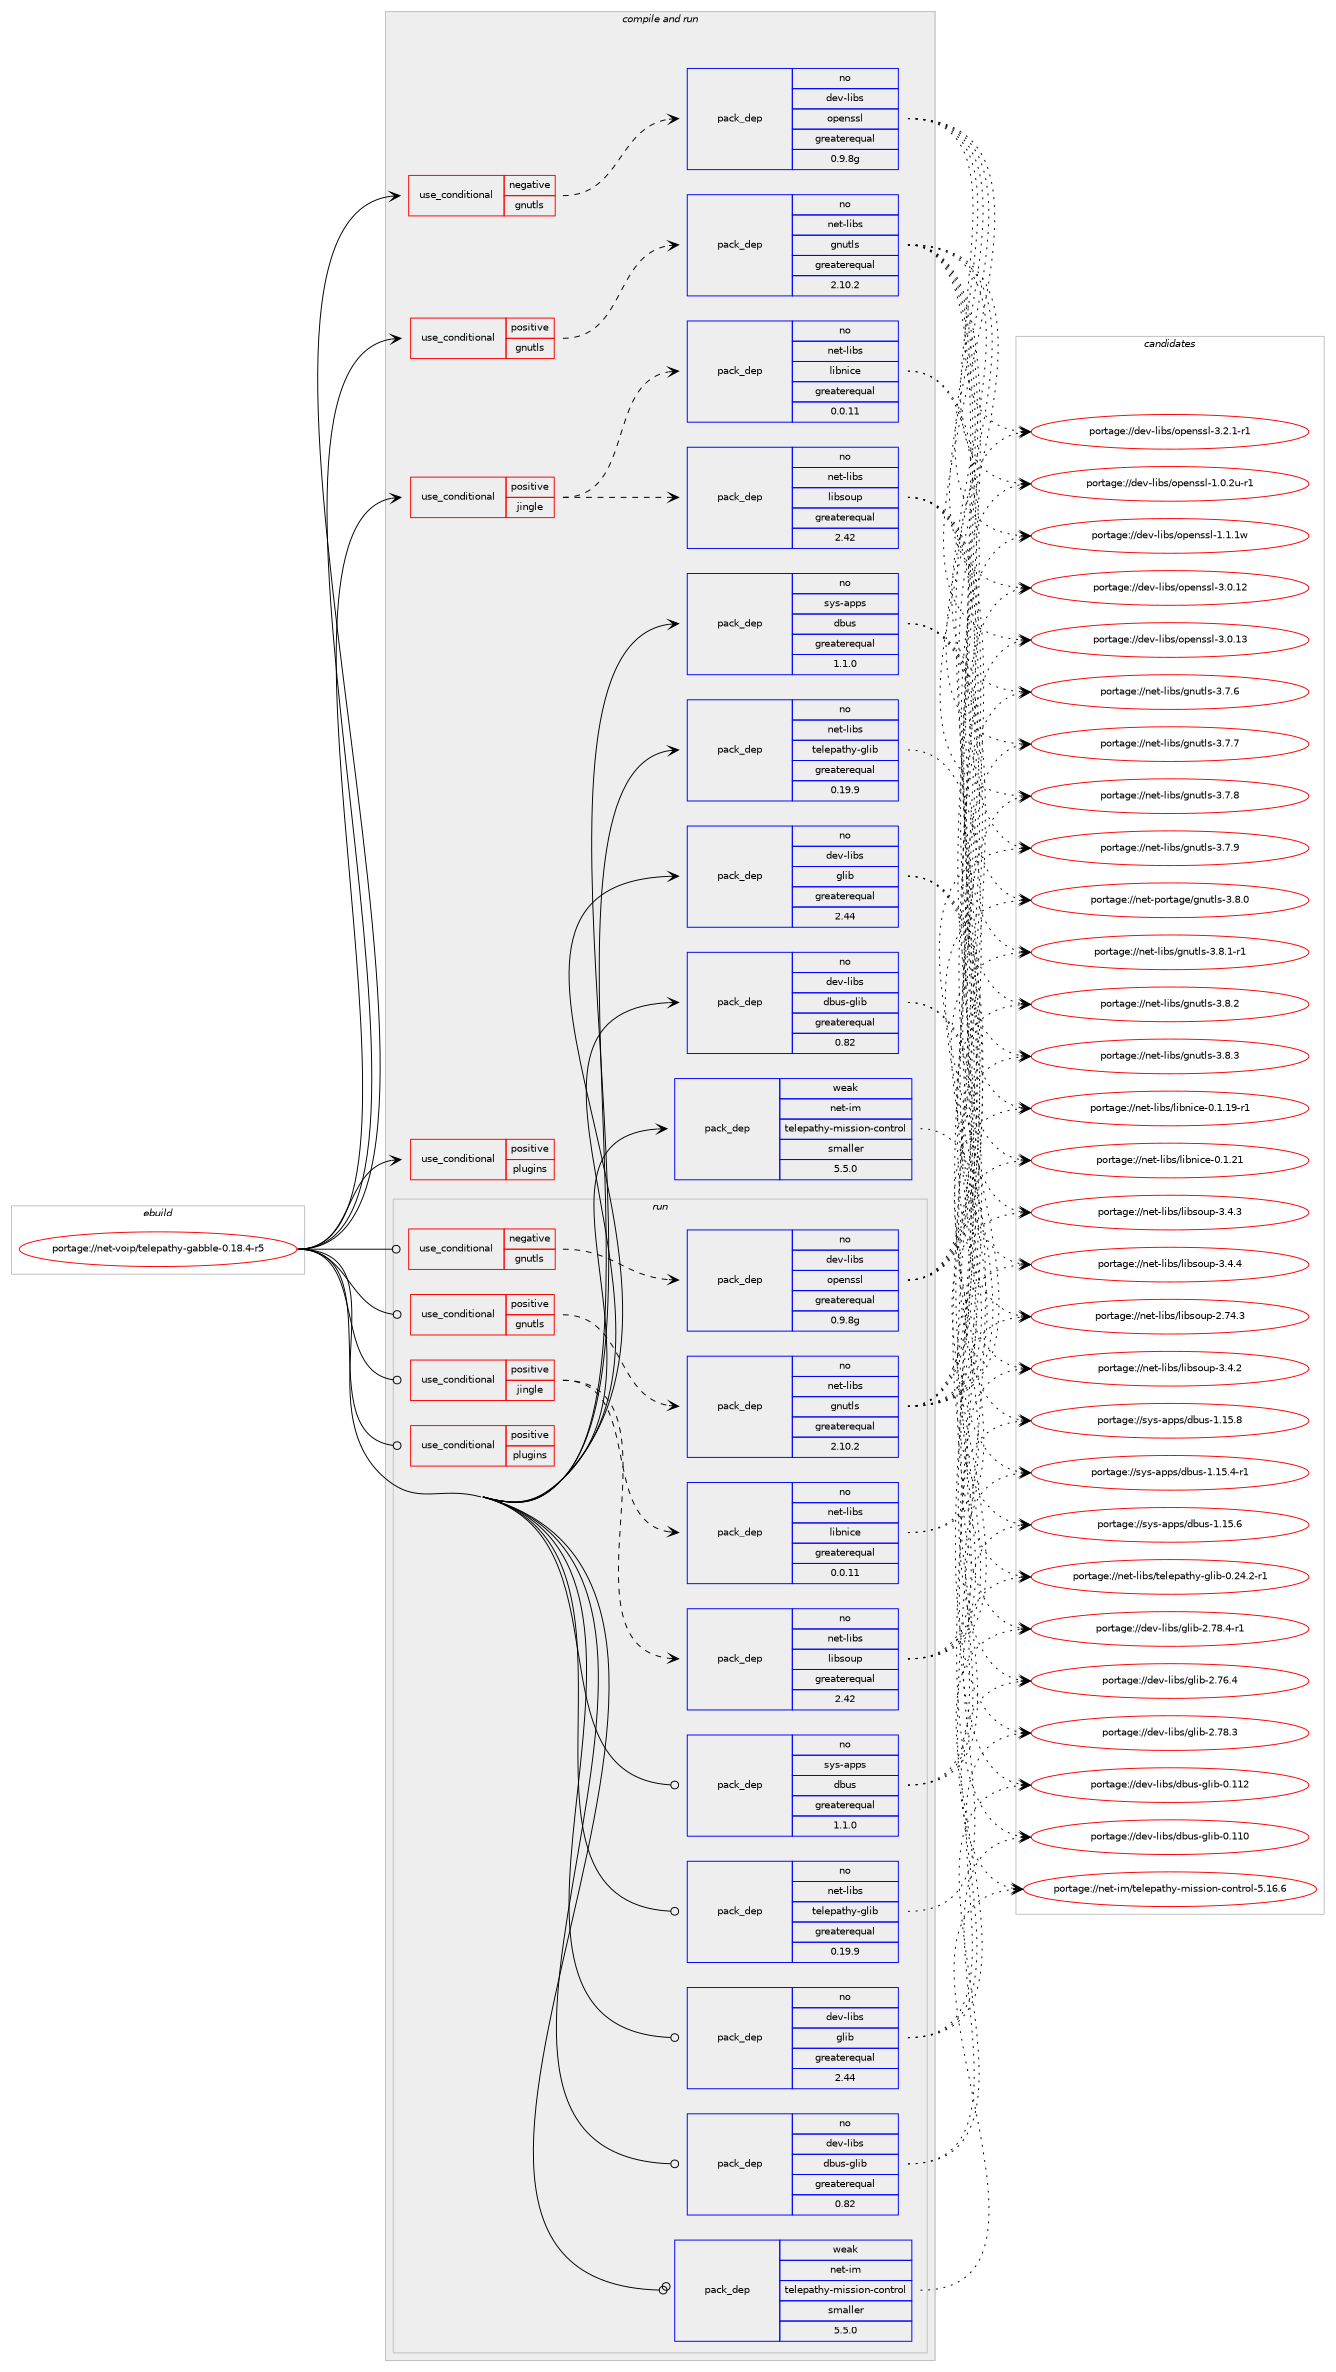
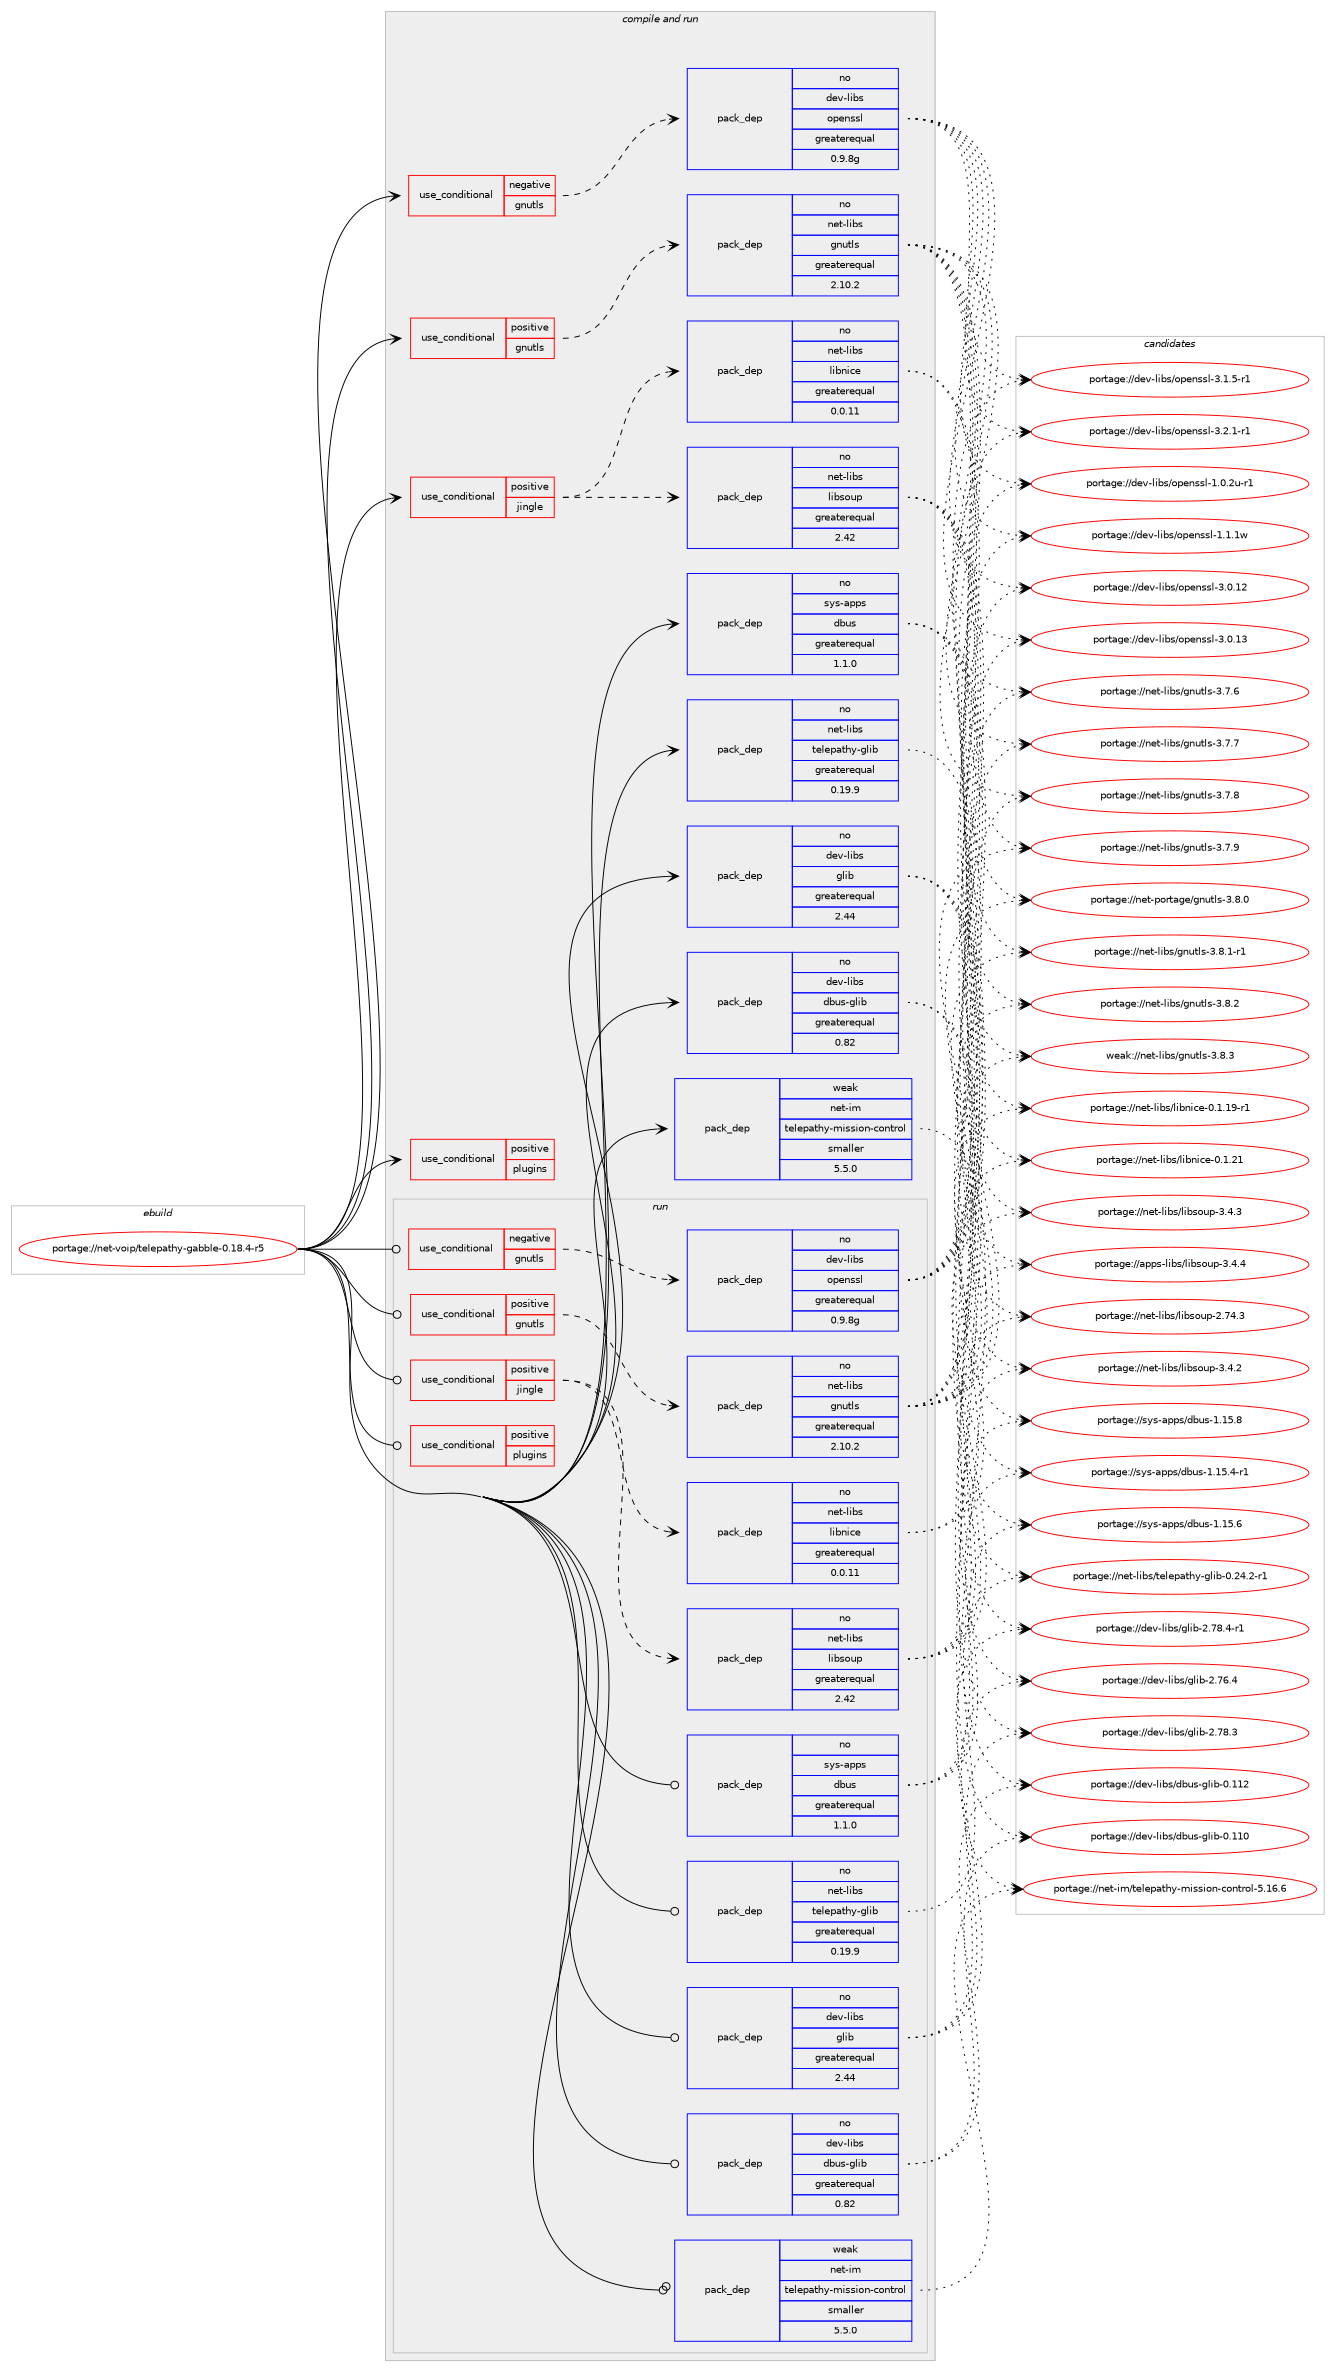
node "portage://dev-libs/openssl-3.1.5-r1": added
node "portage://net-libs/gnutls-3.8.3": label "portage://net-libs/gnutls-3.8.3" -> "weak://net-libs/gnutls-3.8.3"
node "portage://net-libs/libsoup-3.4.4": label "portage://net-libs/libsoup-3.4.4" -> "portage://apps-libs/libsoup-3.4.4"
